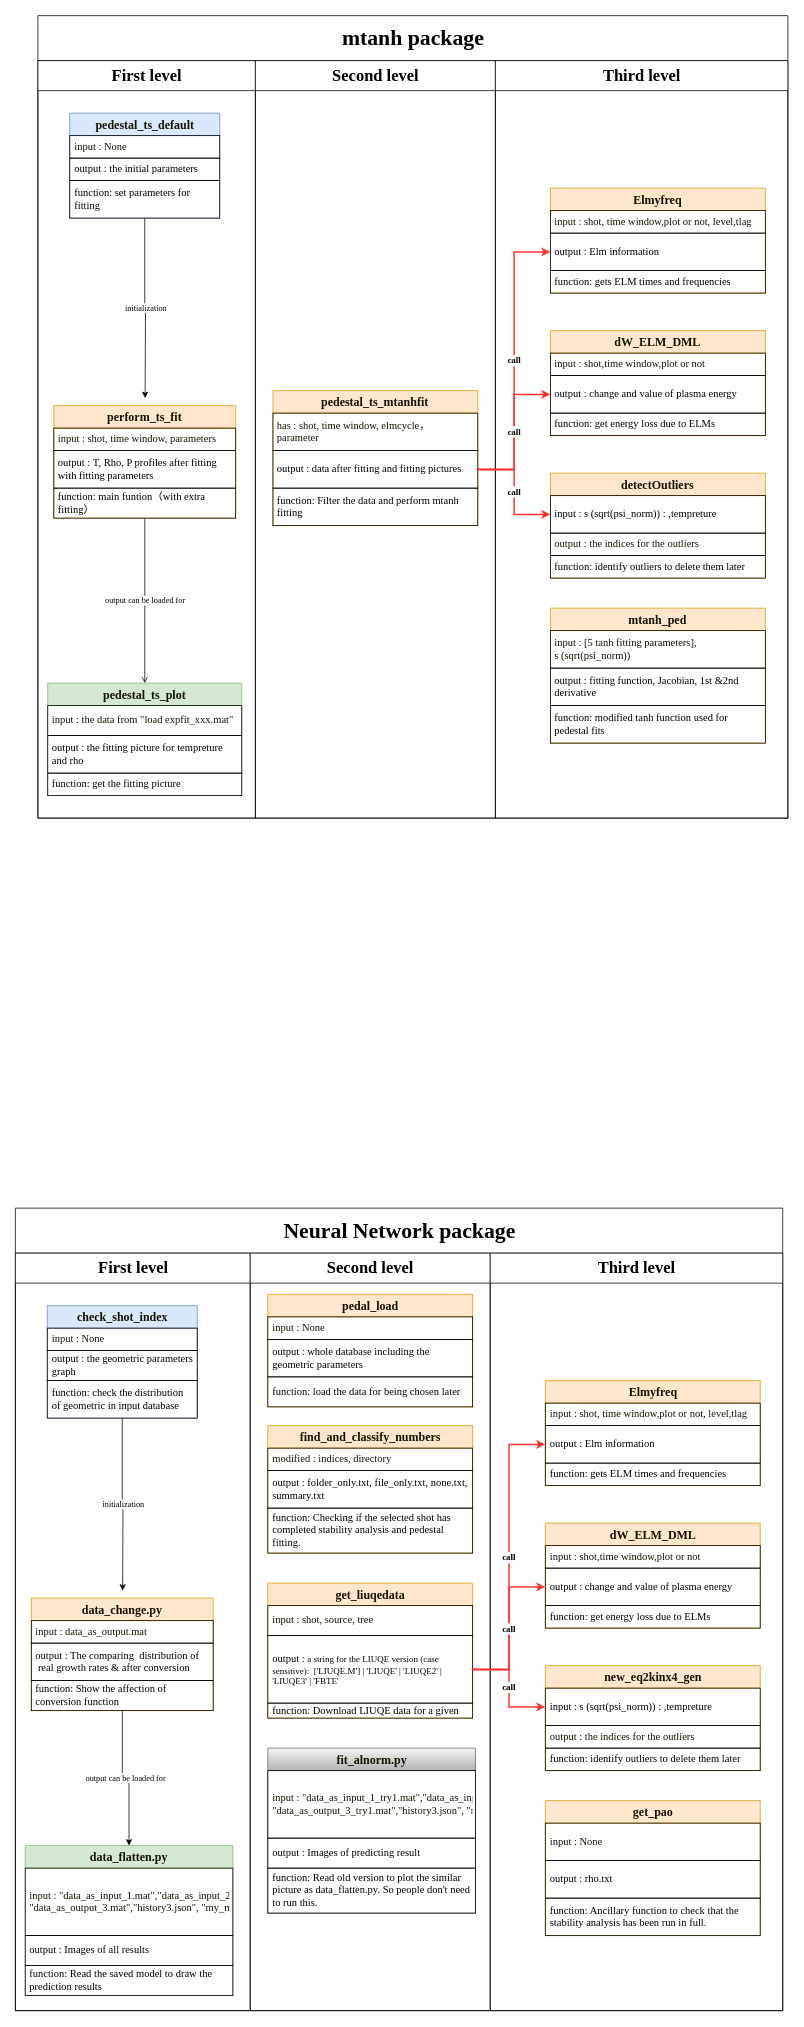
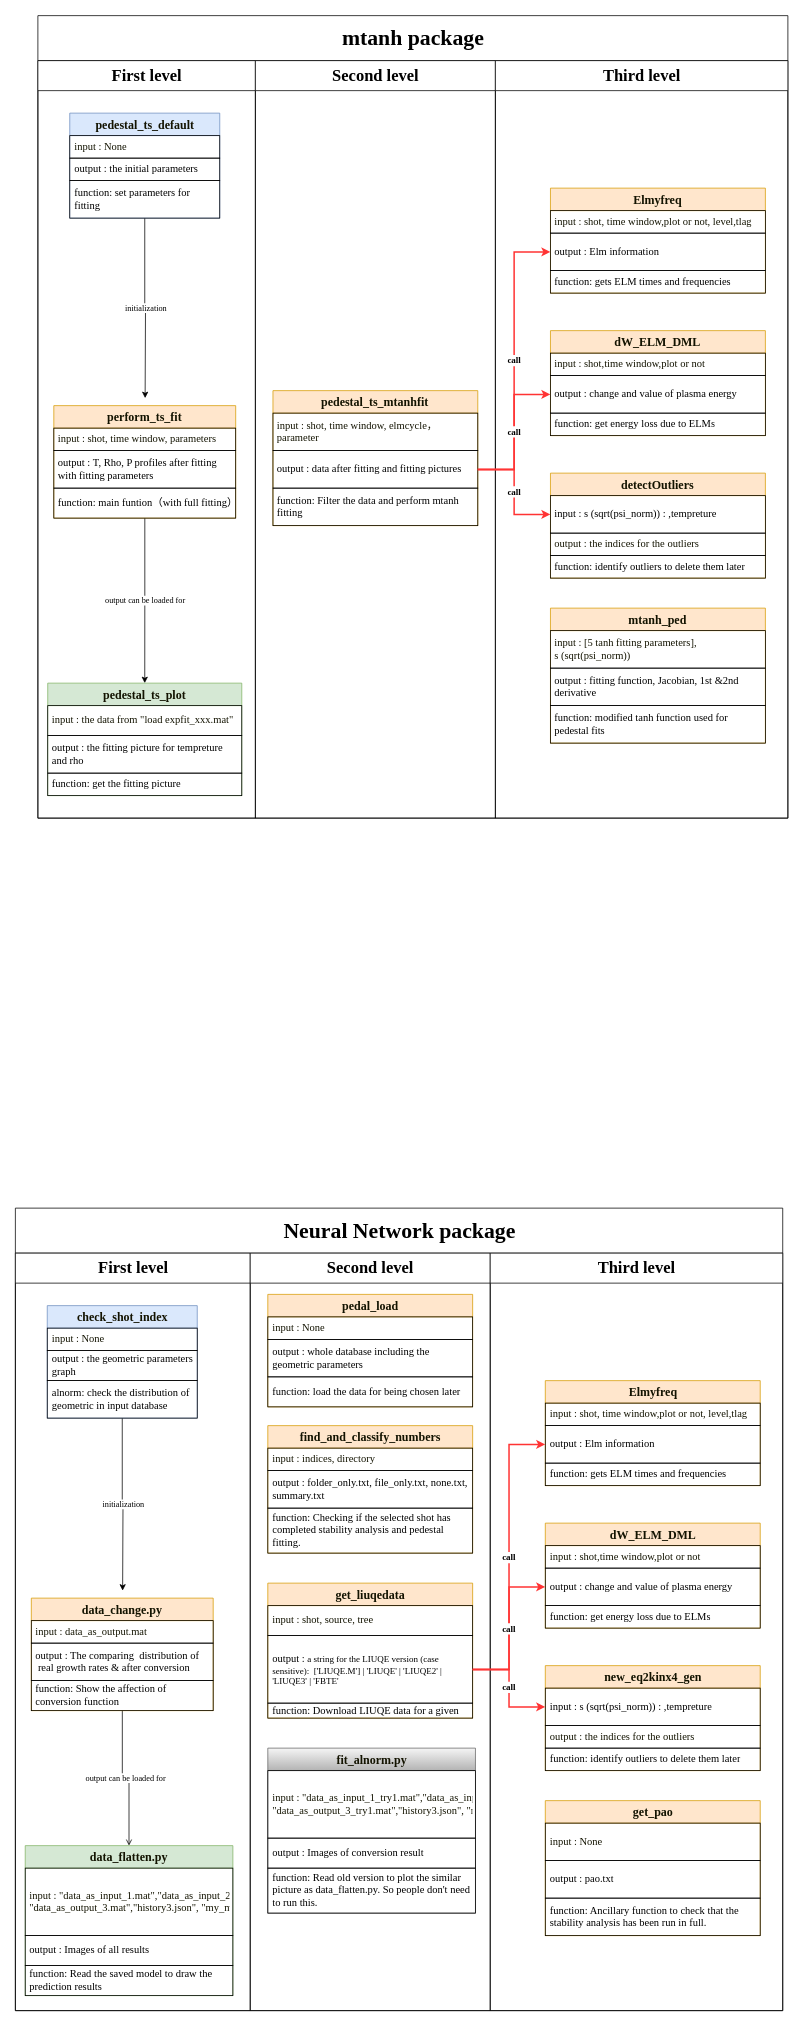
node "has : shot, time window, elmcycle， parameter": label "has : shot, time window, elmcycle， parameter" -> "input : shot, time window, elmcycle， parameter"
node "function: main funtion（with extra fitting）": label "function: main funtion（with extra fitting）" -> "function: main funtion（with full fitting）"
edge "perform_ts_fit" -> "pedestal_ts_plot": arrowhead open -> classic
node "function: check the distribution of geometric in input database": label "function: check the distribution of geometric in input database" -> "alnorm: check the distribution of geometric in input database"
node "modified : indices, directory": label "modified : indices, directory" -> "input : indices, directory"
edge "data_change.py" -> "data_flatten.py": arrowhead classic -> open
node "output : Images of predicting result": label "output : Images of predicting result" -> "output : Images of conversion result"
node "output : rho.txt": label "output : rho.txt" -> "output : pao.txt"
